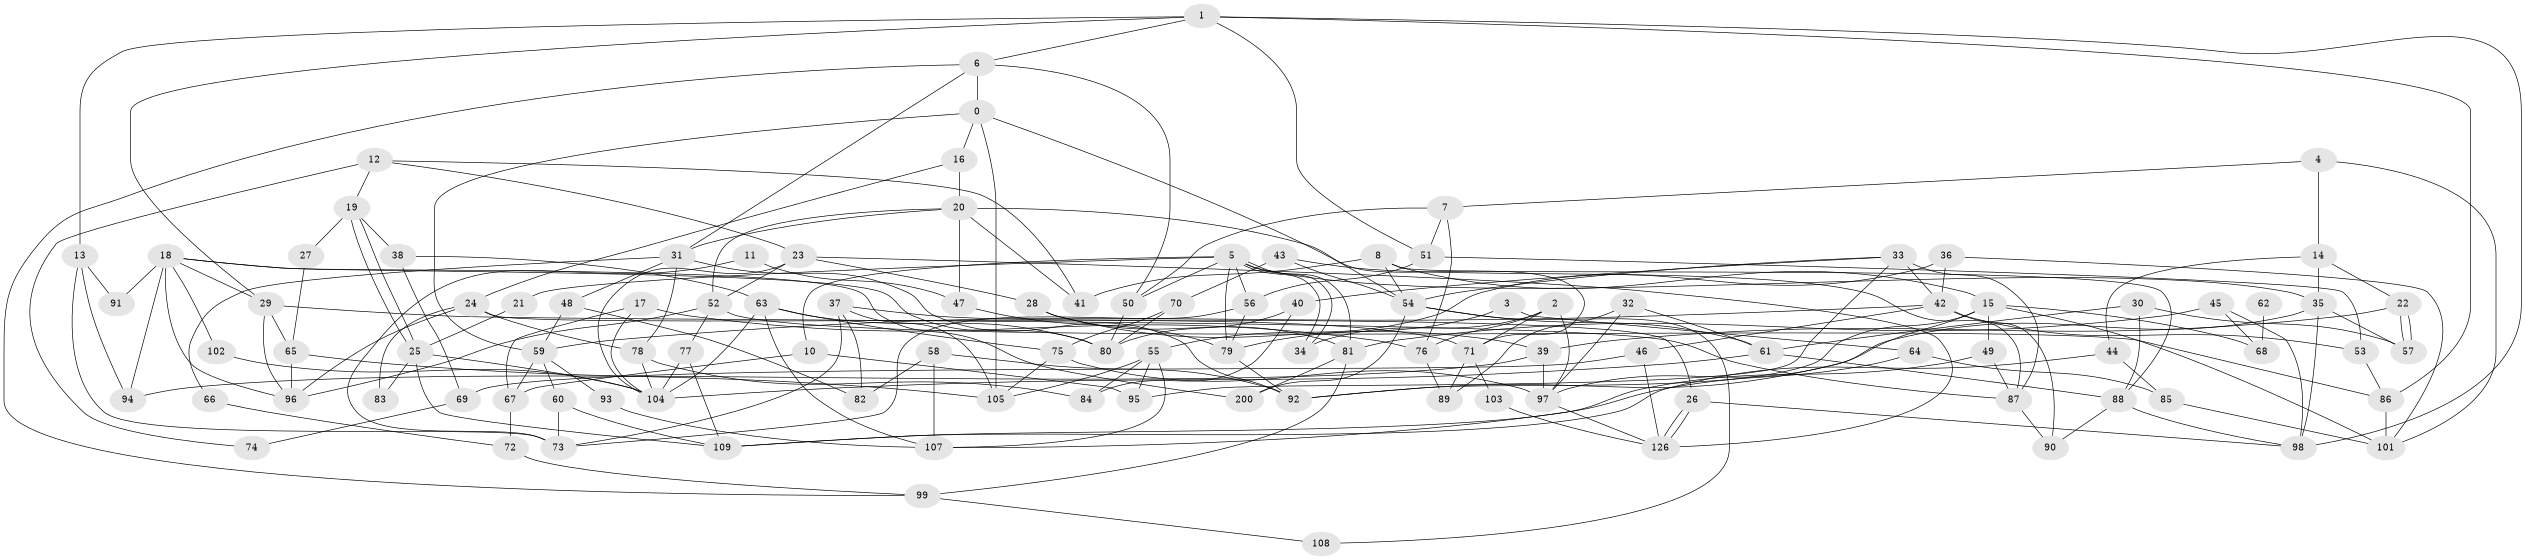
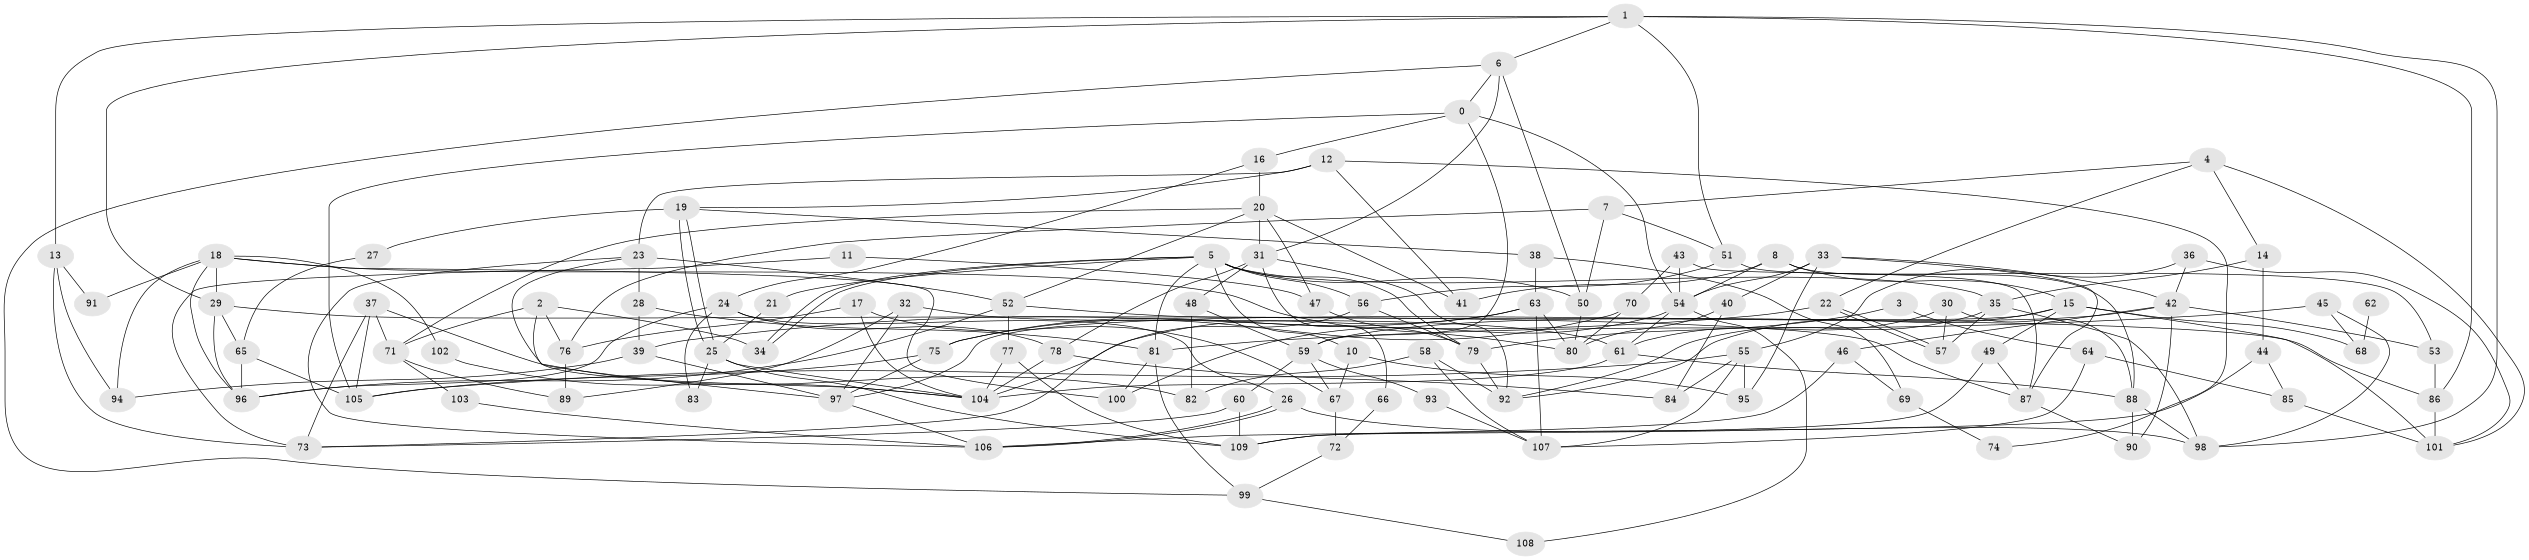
edge "14" -- "22": now "4" -- "22"
node "200": label "200" -> "100"
node "126": label "126" -> "106"
